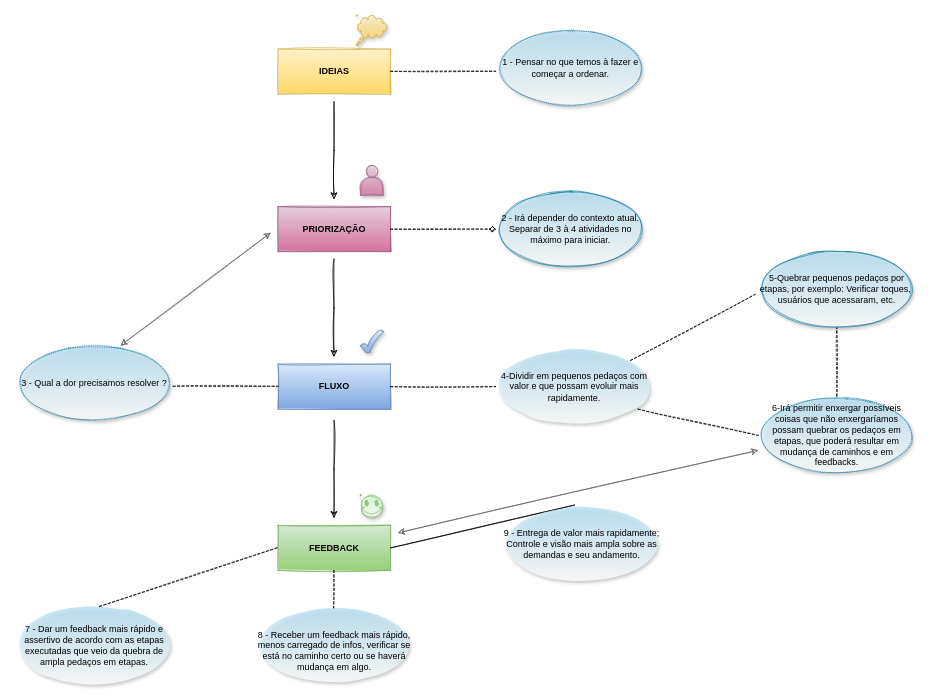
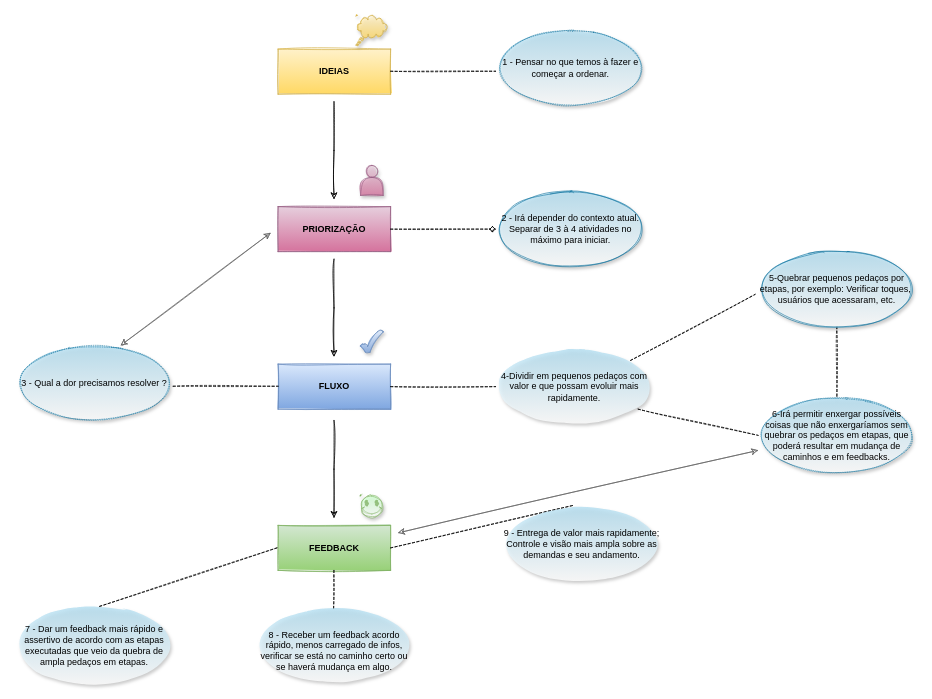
node "6-Irá permitir enxergar possíveis coisas que não enxergaríamos possam quebrar os pedaços em etapas, que poderá resultar em mudança de caminhos e em feedbacks.": label "6-Irá permitir enxergar possíveis coisas que não enxergaríamos possam quebrar os pedaços em etapas, que poderá resultar em mudança de caminhos e em feedbacks." -> "6-Irá permitir enxergar possíveis coisas que não enxergaríamos sem quebrar os pedaços em etapas, que poderá resultar em mudança de caminhos e em feedbacks."
edge "9 - Entrega de valor mais rapidamente; Controle e visão mais ampla sobre as demandas e seu andamento." -- "FEEDBACK": style solid -> dashed
node "8 - Receber um feedback mais rápido, menos carregado de infos, verificar se está no caminho certo ou se haverá mudança em algo.": label "8 - Receber um feedback mais rápido, menos carregado de infos, verificar se está no caminho certo ou se haverá mudança em algo." -> "8 - Receber um feedback acordo rápido, menos carregado de infos, verificar se está no caminho certo ou se haverá mudança em algo."
